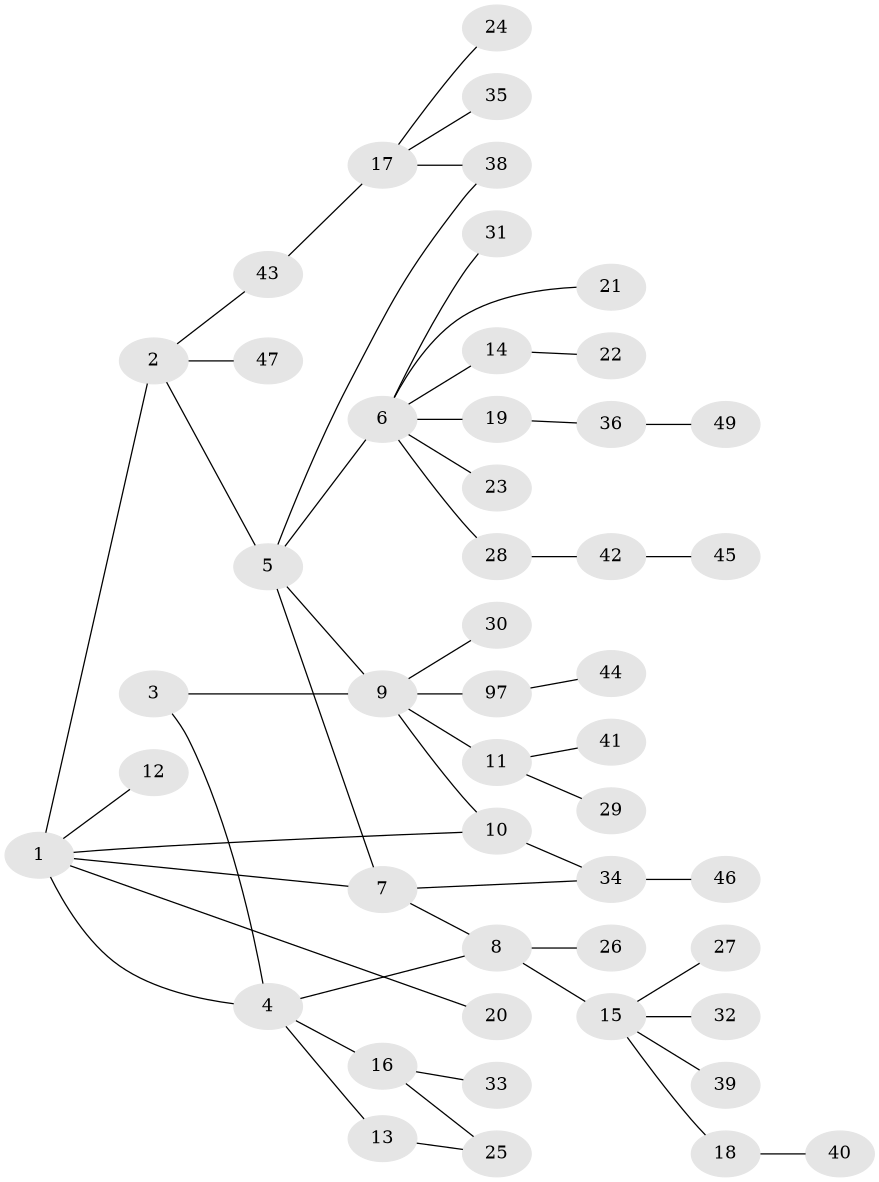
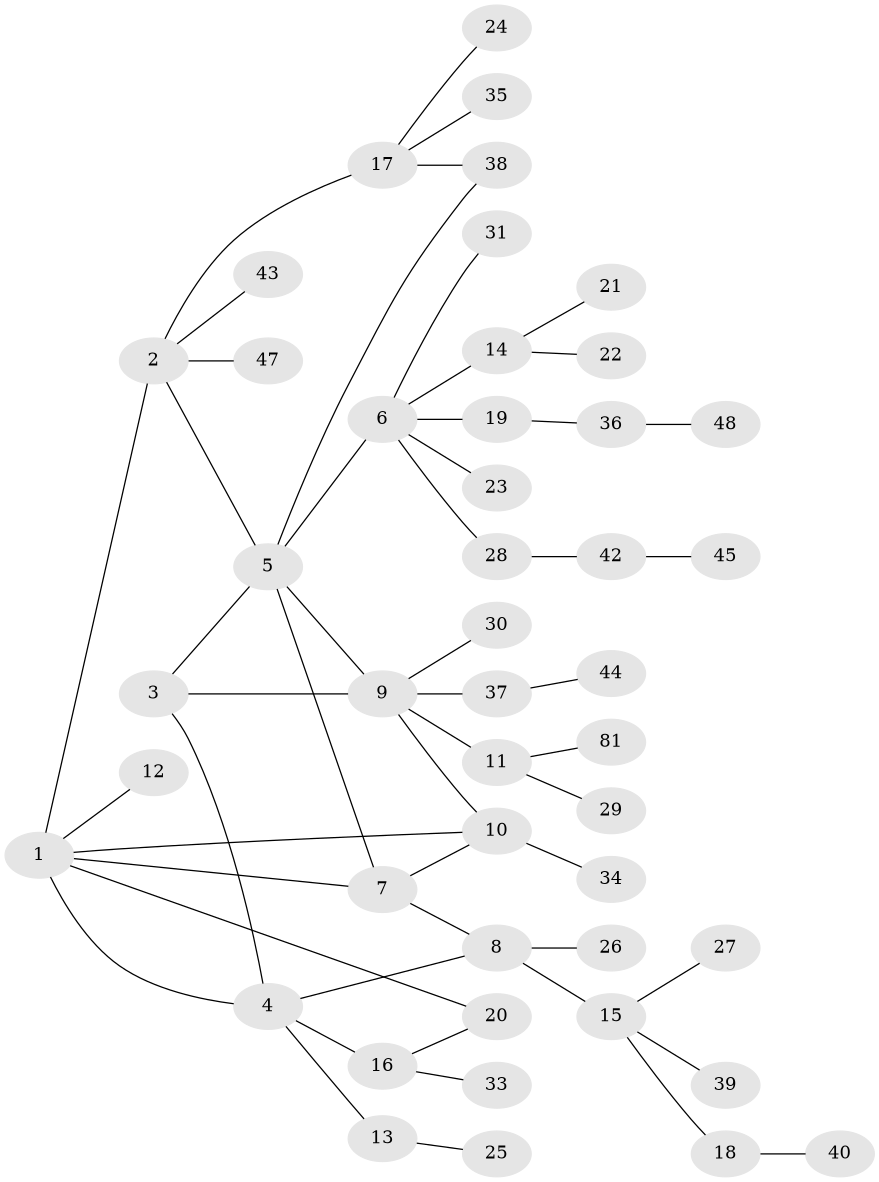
edge "17" -- "43": now "17" -- "2"
edge "21" -- "6": now "21" -- "14"
node "49": label "49" -> "48"
edge "5" -- "3": added
node "97": label "97" -> "37"
node "41": label "41" -> "81"
node "46": removed
edge "34" -- "7": now "10" -- "7"
node "32": removed
edge "16" -- "25": now "16" -- "20"
